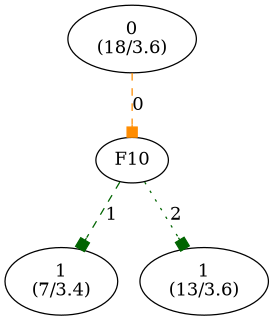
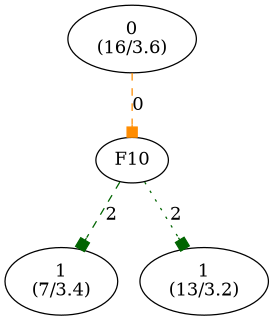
node "0 (18/3.6)": label "0 (18/3.6)" -> "0 (16/3.6)"
edge "F10" -> "1 (7/3.4)": label "1" -> "2"
node "1 (13/3.6)": label "1 (13/3.6)" -> "1 (13/3.2)"
